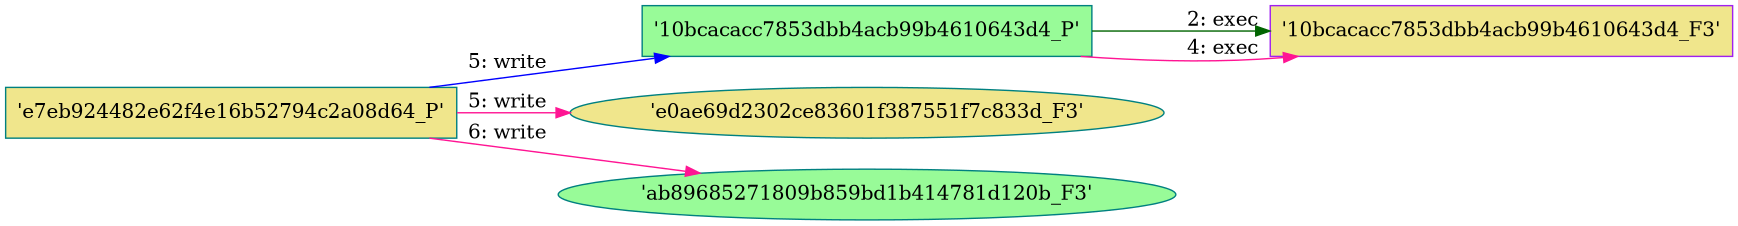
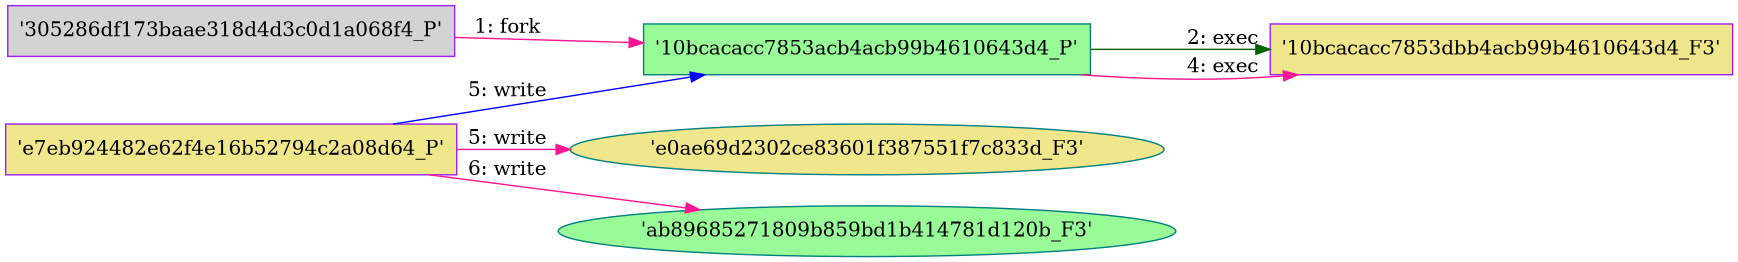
node "'305286df173baae318d4d3c0d1a068f4_P'": added
node "'10bcacacc7853dbb4acb99b4610643d4_P'": label "'10bcacacc7853dbb4acb99b4610643d4_P'" -> "'10bcacacc7853acb4acb99b4610643d4_P'"
node "'e7eb924482e62f4e16b52794c2a08d64_P'": color teal -> purple
